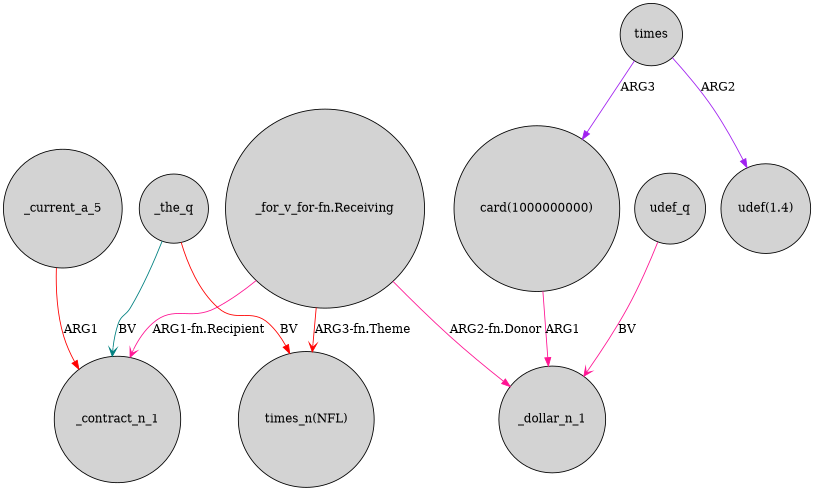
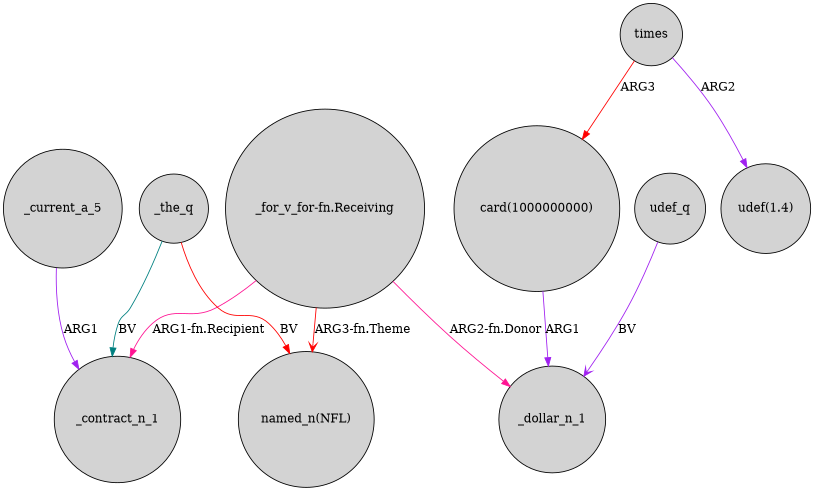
edge "times" -> "card(1000000000)": color purple -> red
edge "_the_q" -> "_contract_n_1": arrowhead vee -> normal
edge "udef_q" -> "_dollar_n_1": color deeppink -> purple
edge "_for_v_for-fn.Receiving" -> "_contract_n_1": arrowhead vee -> normal
edge "_current_a_5" -> "_contract_n_1": color red -> purple
edge "card(1000000000)" -> "_dollar_n_1": color deeppink -> purple
node "times_n(NFL)": label "times_n(NFL)" -> "named_n(NFL)"
